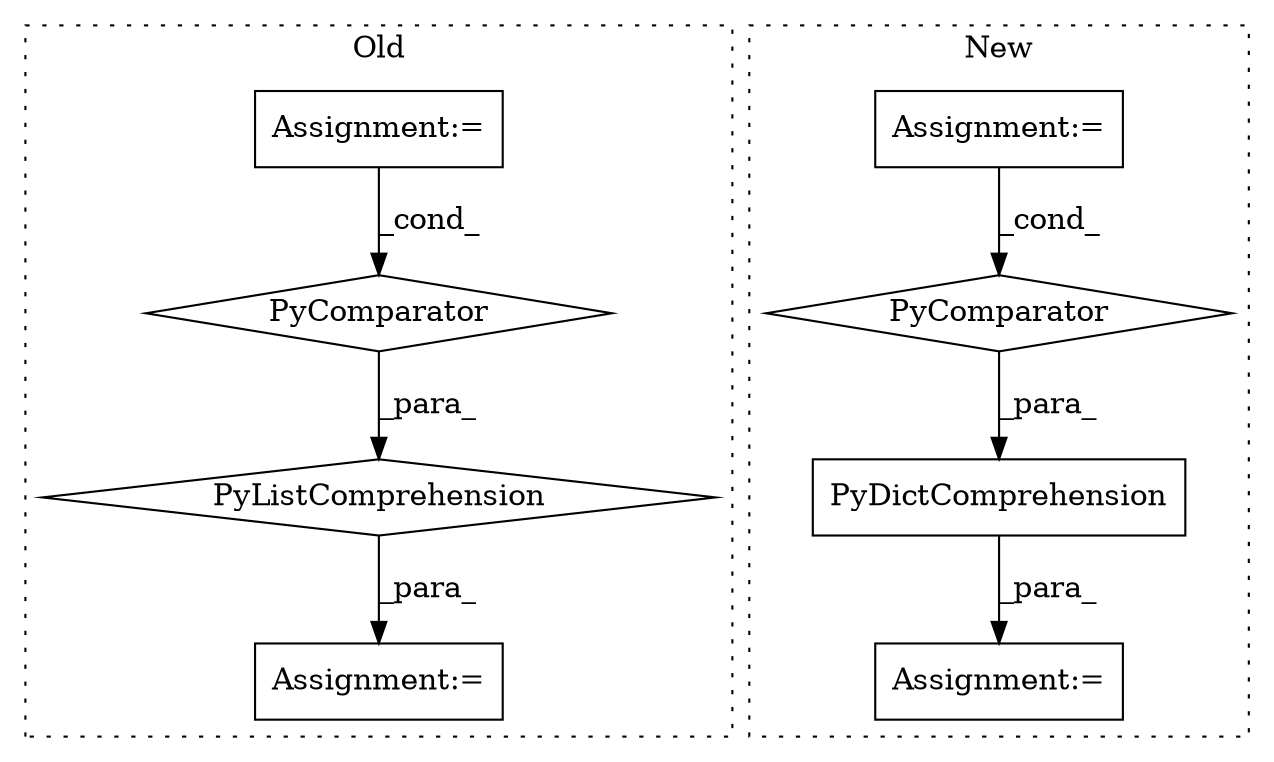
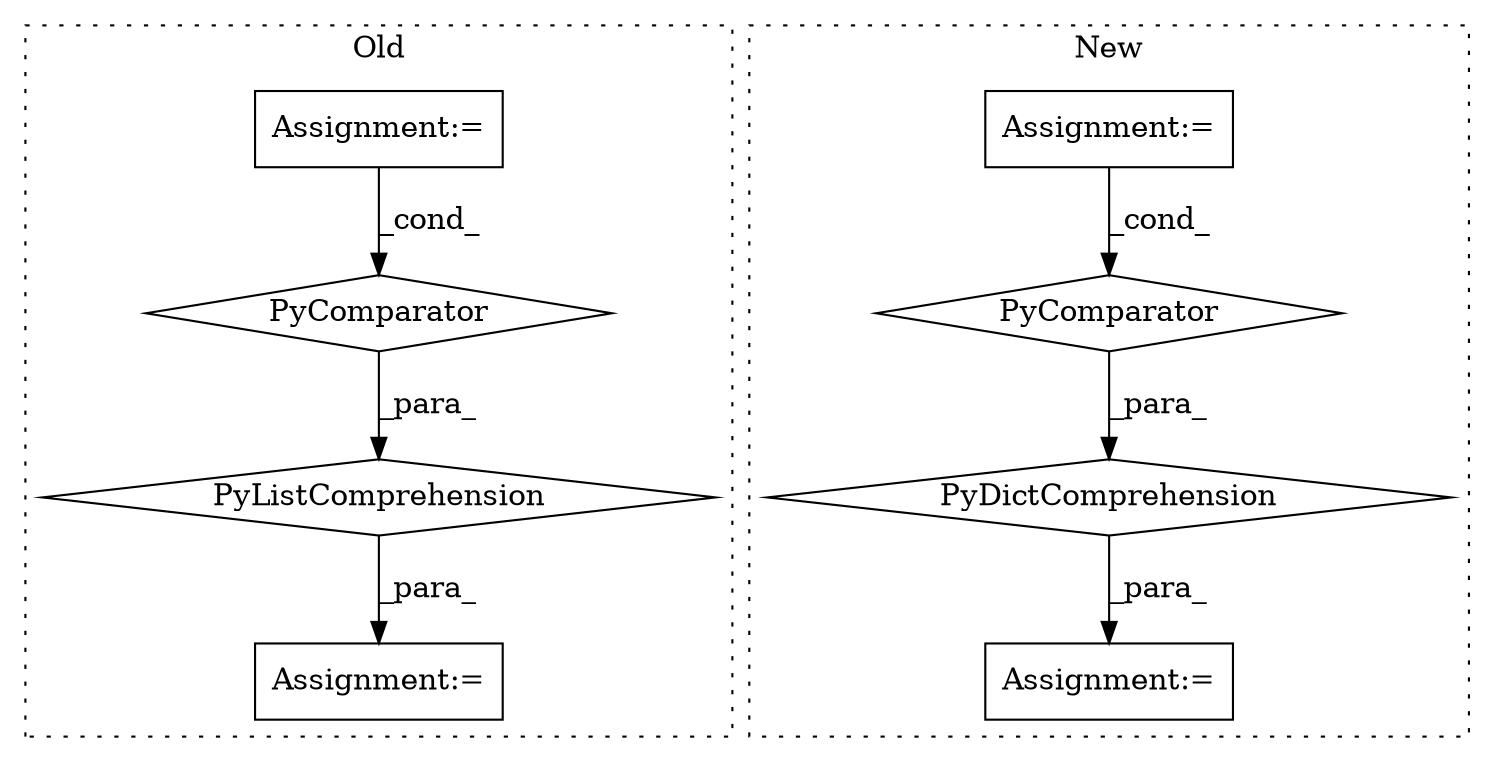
node "PyDictComprehension": shape box -> diamond
